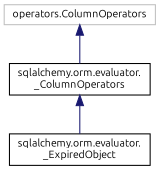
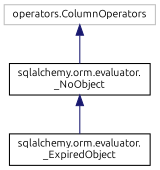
node "sqlalchemy.orm.evaluator. _ColumnOperators": label "sqlalchemy.orm.evaluator. _ColumnOperators" -> "sqlalchemy.orm.evaluator. _NoObject"
